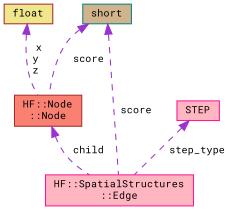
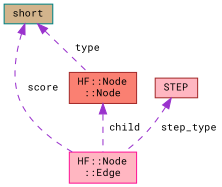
node "float": removed
edge "HF::Node ::Node" -> "short": label " score" -> " type"
node "STEP": color deeppink -> brown
node "HF::SpatialStructures ::Edge": label "HF::SpatialStructures ::Edge" -> "HF::Node ::Edge"
